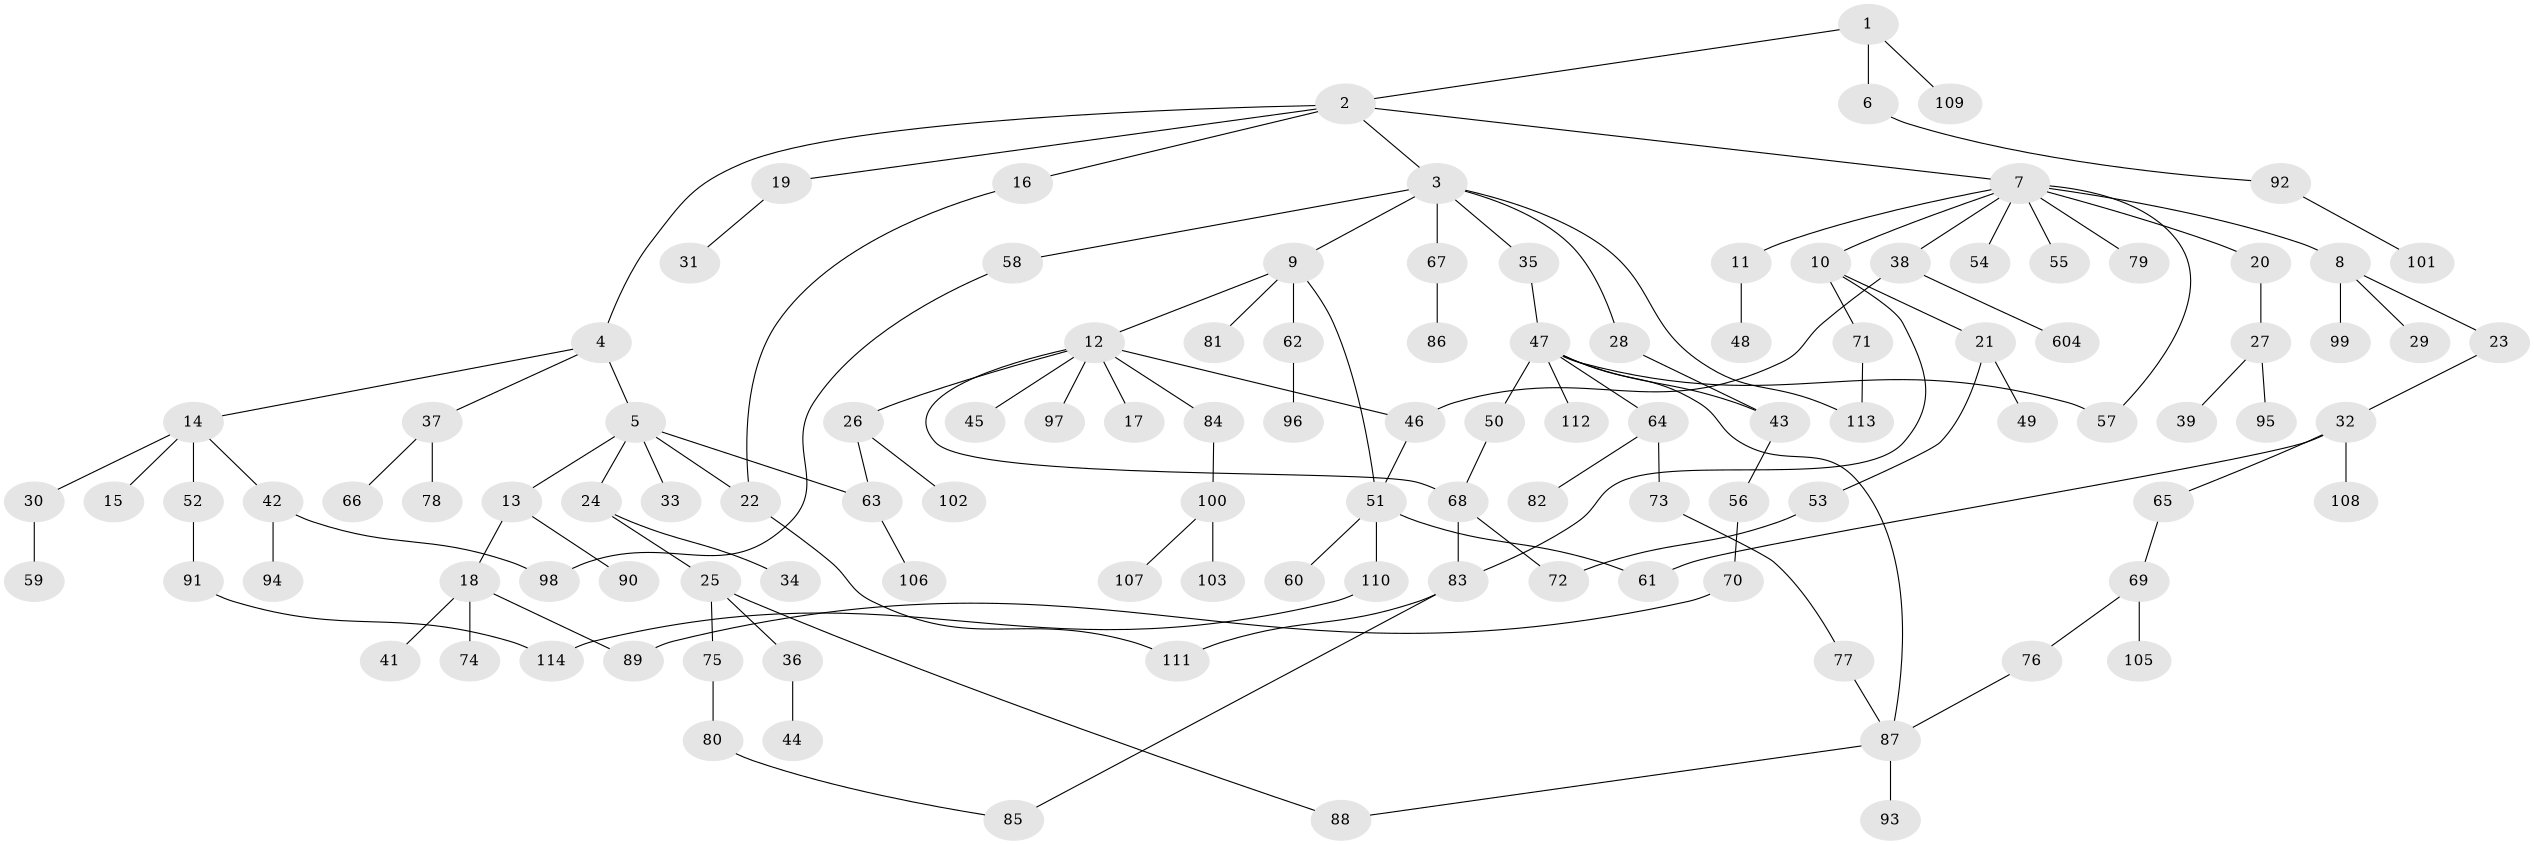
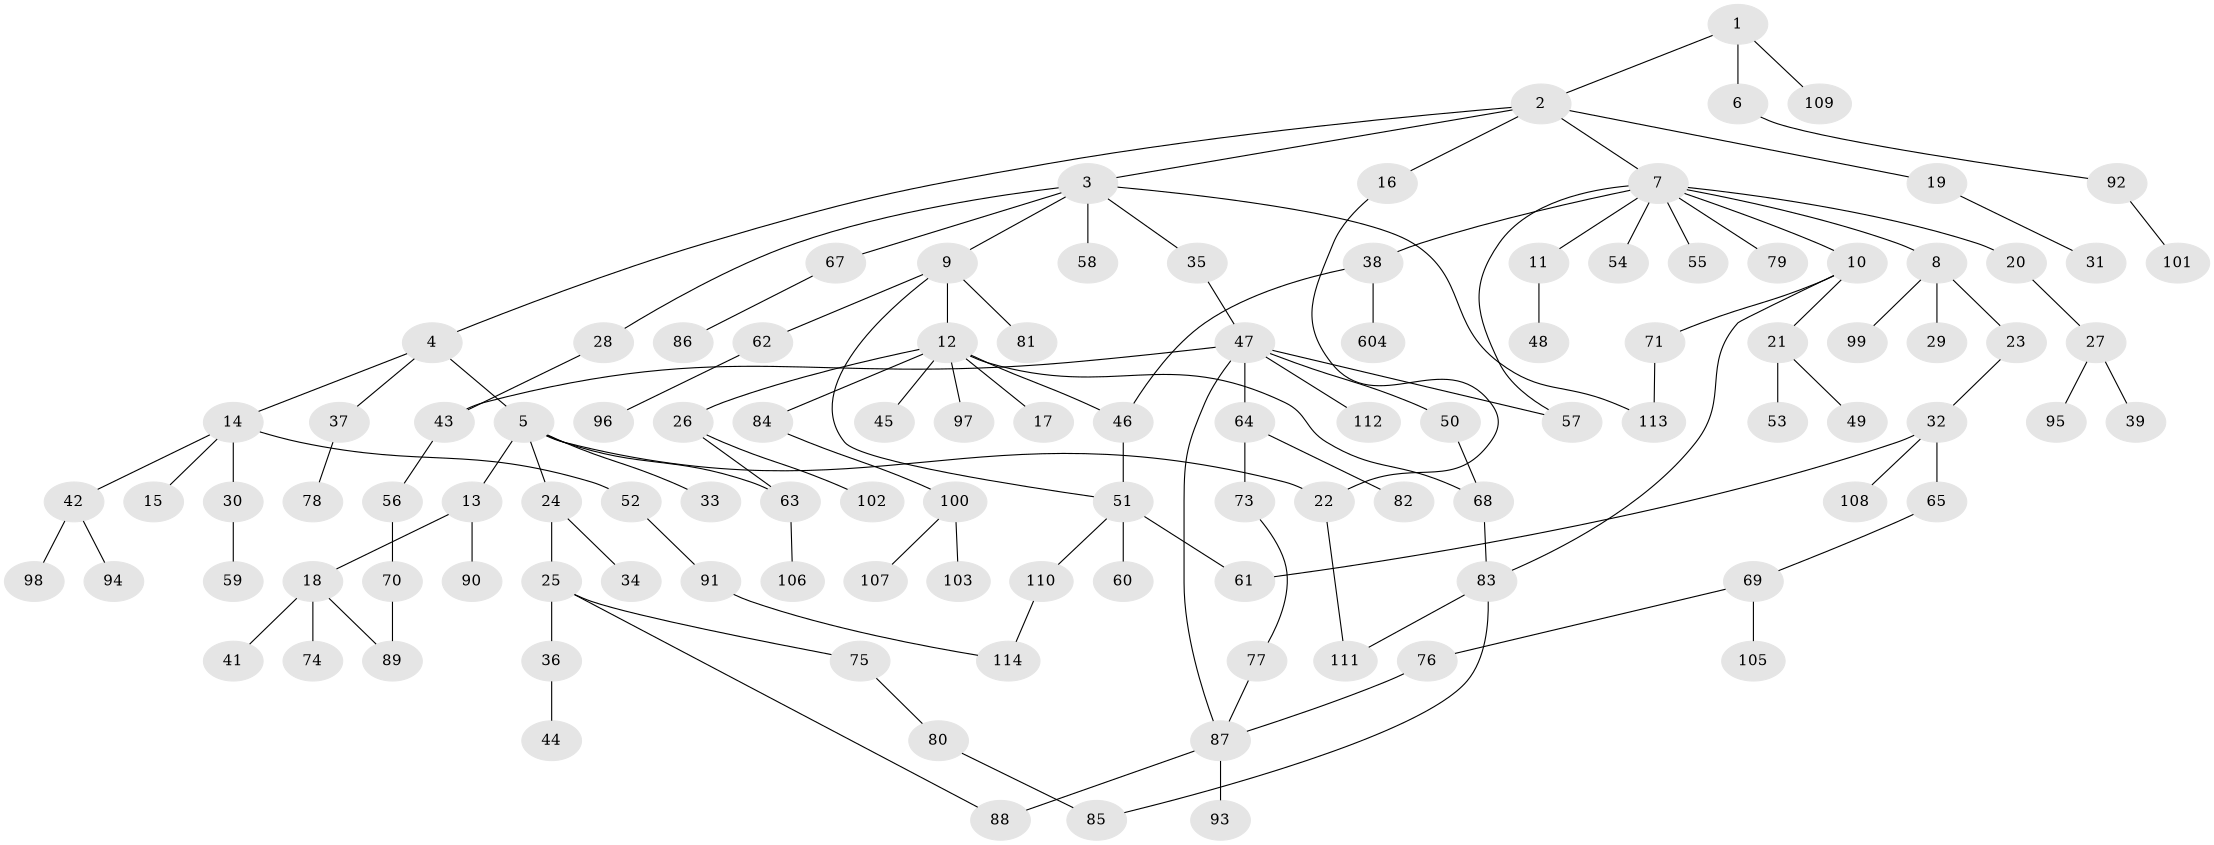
edge "58" -- "98": removed
node "66": removed
node "72": removed
